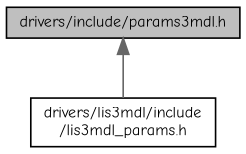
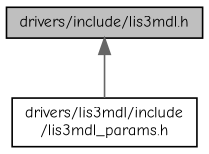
node "drivers/include/params3mdl.h": label "drivers/include/params3mdl.h" -> "drivers/include/lis3mdl.h"
